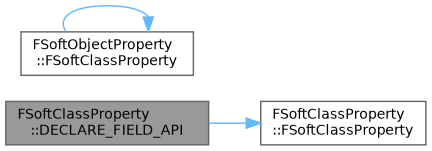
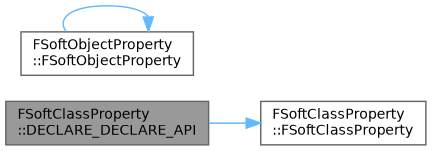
node "FSoftObjectProperty ::FSoftClassProperty": label "FSoftObjectProperty ::FSoftClassProperty" -> "FSoftObjectProperty ::FSoftObjectProperty"
node "FSoftClassProperty ::DECLARE_FIELD_API": label "FSoftClassProperty ::DECLARE_FIELD_API" -> "FSoftClassProperty ::DECLARE_DECLARE_API"
